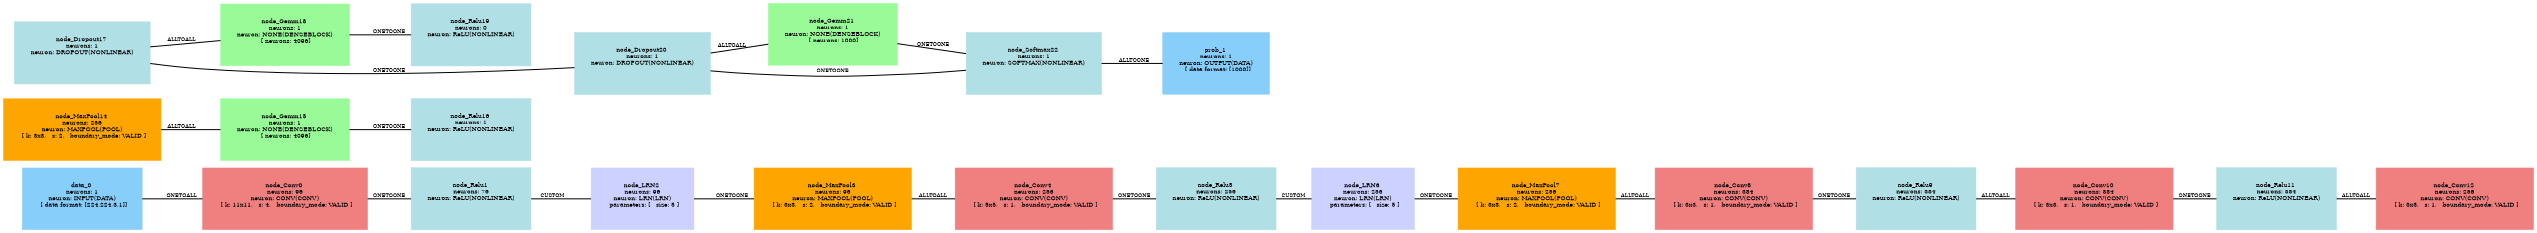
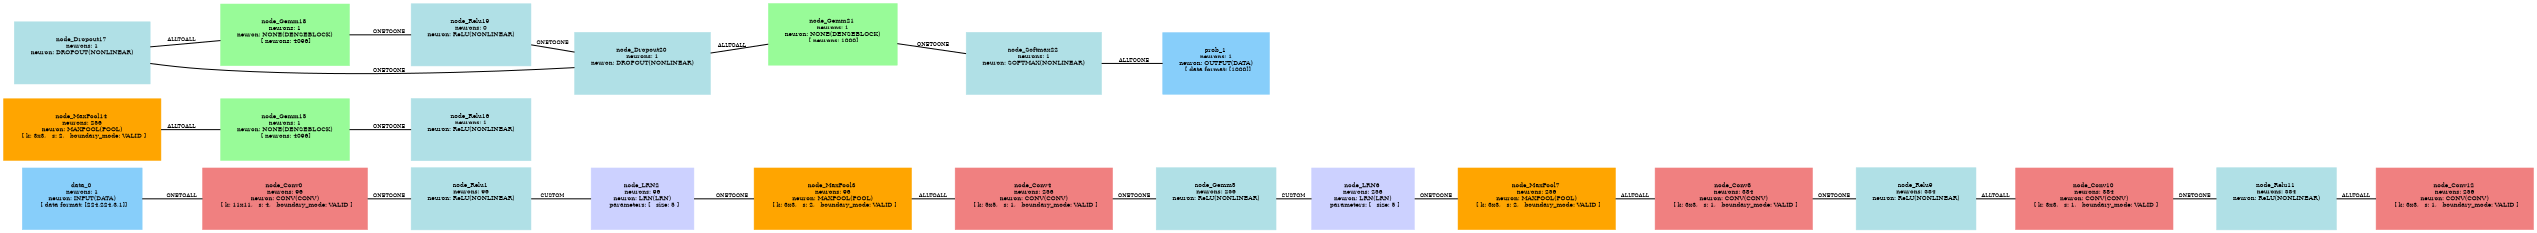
edge "node_Dropout20 neurons: 1 neuron: DROPOUT(NONLINEAR)" -- "node_Softmax22 neurons: 1 neuron: SOFTMAX(NONLINEAR)": now "node_Dropout20 neurons: 1 neuron: DROPOUT(NONLINEAR)" -- "node_Relu19 neurons: 0 neuron: ReLU(NONLINEAR)"
node "node_Relu1 neurons: 76 neuron: ReLU(NONLINEAR)": label "node_Relu1 neurons: 76 neuron: ReLU(NONLINEAR)" -> "node_Relu1 neurons: 96 neuron: ReLU(NONLINEAR)"
node "node_Relu5 neurons: 256 neuron: ReLU(NONLINEAR)": label "node_Relu5 neurons: 256 neuron: ReLU(NONLINEAR)" -> "node_Gemm5 neurons: 256 neuron: ReLU(NONLINEAR)"
